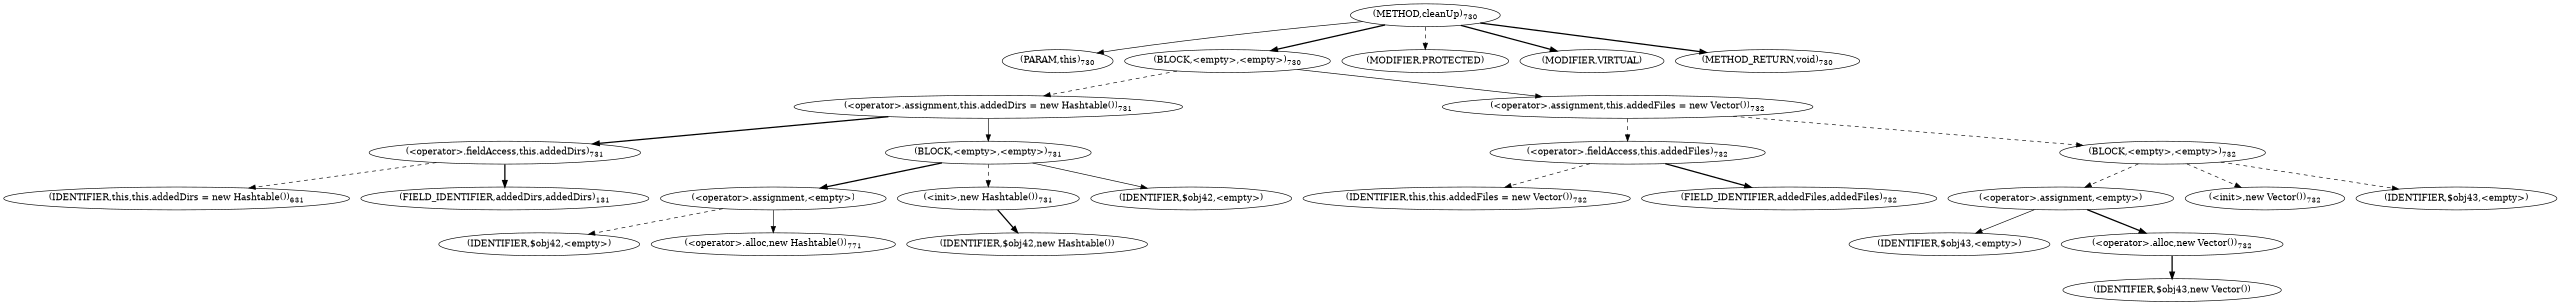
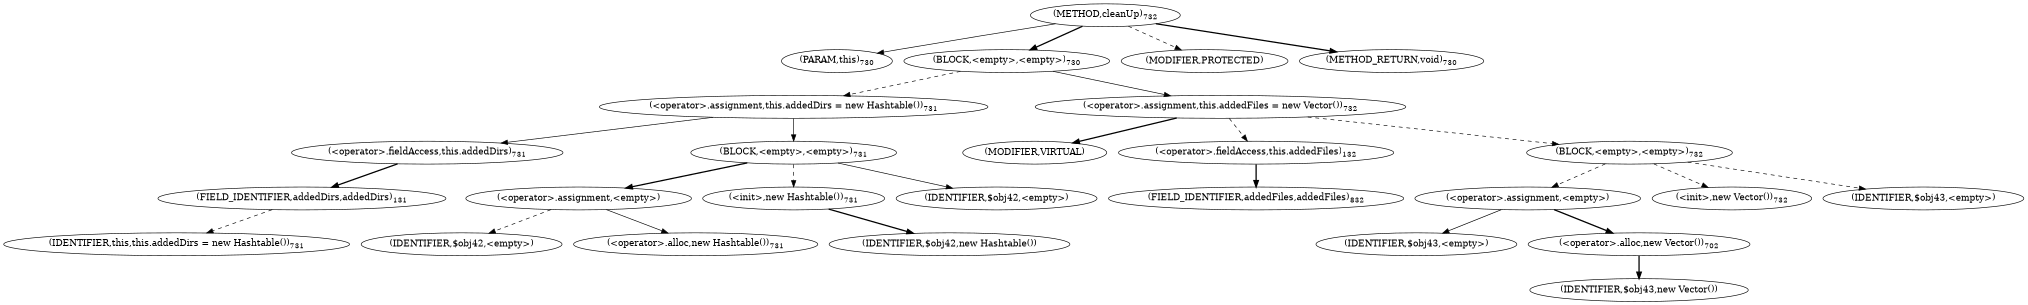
node "(METHOD,cleanUp)": text "730" -> "732"
edge "(METHOD,cleanUp)" -> "(MODIFIER,VIRTUAL)": now "(<operator>.assignment,this.addedFiles = new Vector())" -> "(MODIFIER,VIRTUAL)"
edge "(<operator>.assignment,this.addedDirs = new Hashtable())" -> "(<operator>.fieldAccess,this.addedDirs)": style bold -> solid
node "(<operator>.fieldAccess,this.addedFiles)": text "732" -> "132"
edge "(<operator>.fieldAccess,this.addedDirs)" -> "(IDENTIFIER,this,this.addedDirs = new Hashtable())": now "(FIELD_IDENTIFIER,addedDirs,addedDirs)" -> "(IDENTIFIER,this,this.addedDirs = new Hashtable())"
node "(IDENTIFIER,this,this.addedDirs = new Hashtable())": text "631" -> "731"
node "(IDENTIFIER,this,this.addedFiles = new Vector())": removed
node "(FIELD_IDENTIFIER,addedFiles,addedFiles)": text "732" -> "832"
node "(<operator>.alloc,new Hashtable())": text "771" -> "731"
node "(<operator>.alloc,new Vector())": text "732" -> "702"
